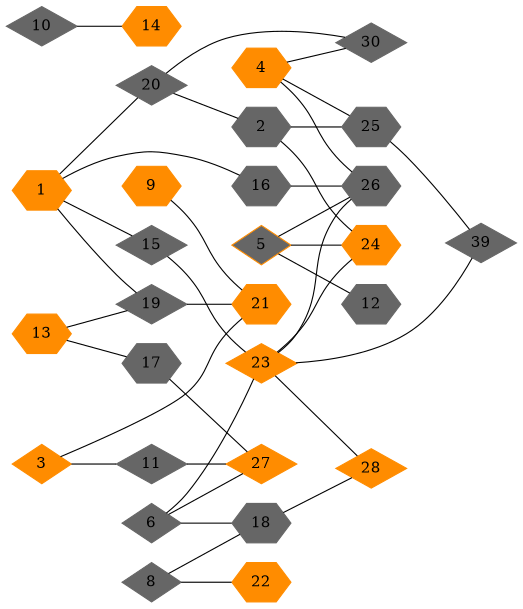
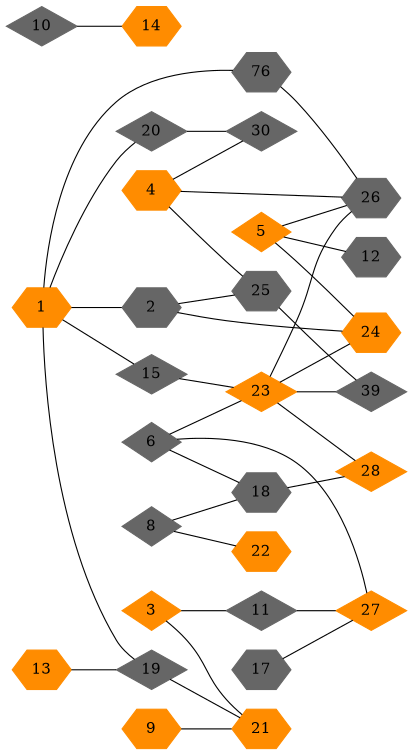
edge "20" -- "2": now "1" -- "2"
node "16": label "16" -> "76"
node "5": fillcolor gray40 -> darkorange
edge "13" -- "17": removed
